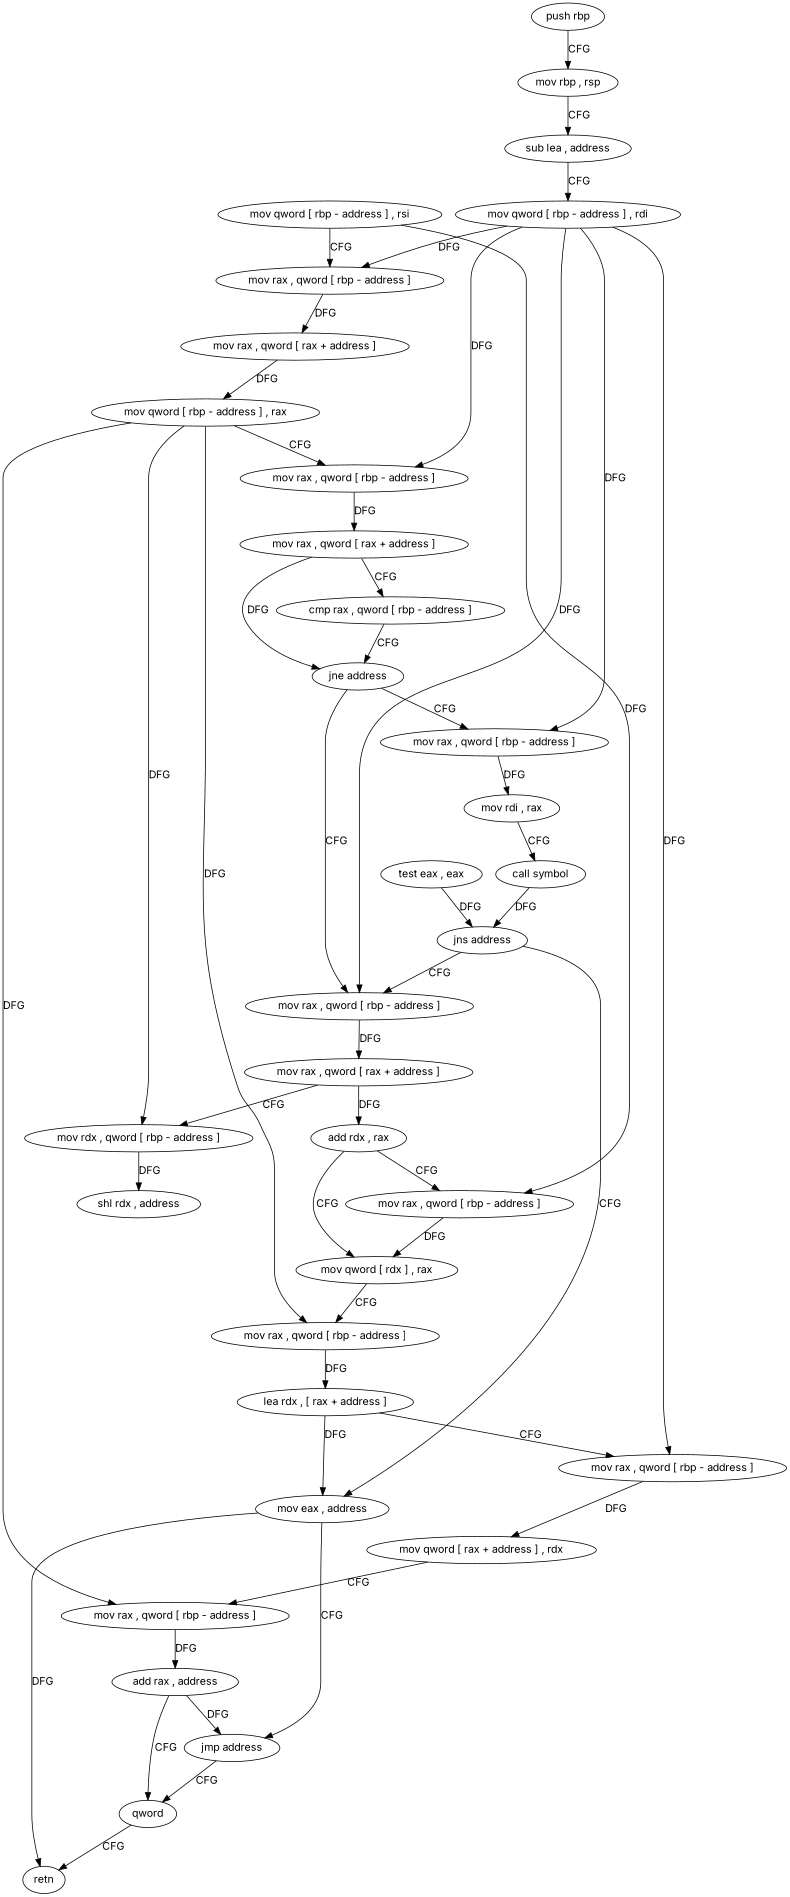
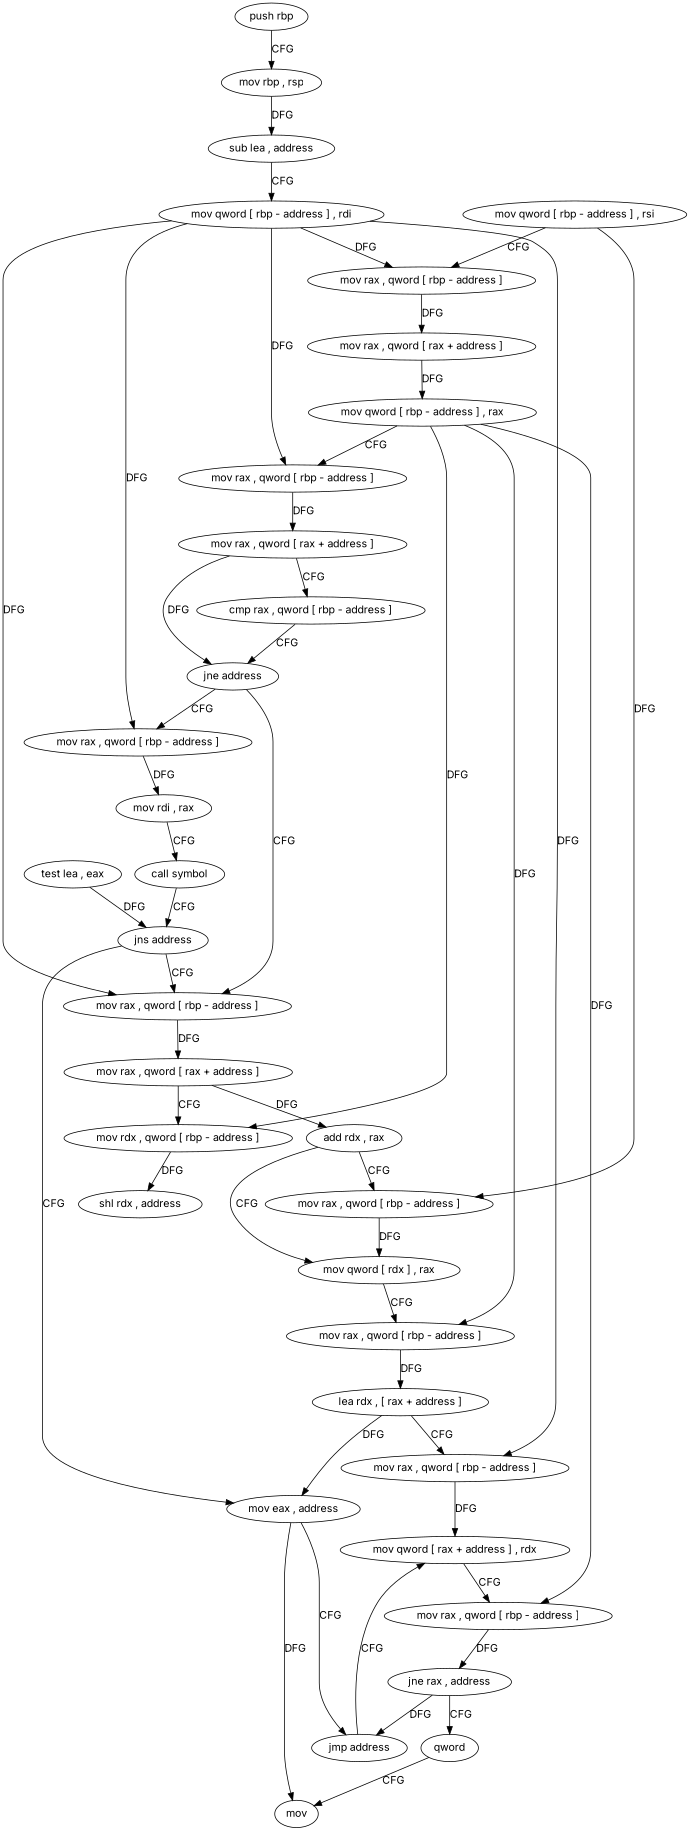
edge "mov rbp , rsp" -> "sub lea , address": label "CFG" -> "DFG"
node "test eax , eax": label "test eax , eax" -> "test lea , eax"
edge "call symbol" -> "jns address": label "DFG" -> "CFG"
node "add rax , address": label "add rax , address" -> "jne rax , address"
edge "jmp address" -> "qword": now "jmp address" -> "mov qword [ rax + address ] , rdx"
node "retn": label "retn" -> "mov"
